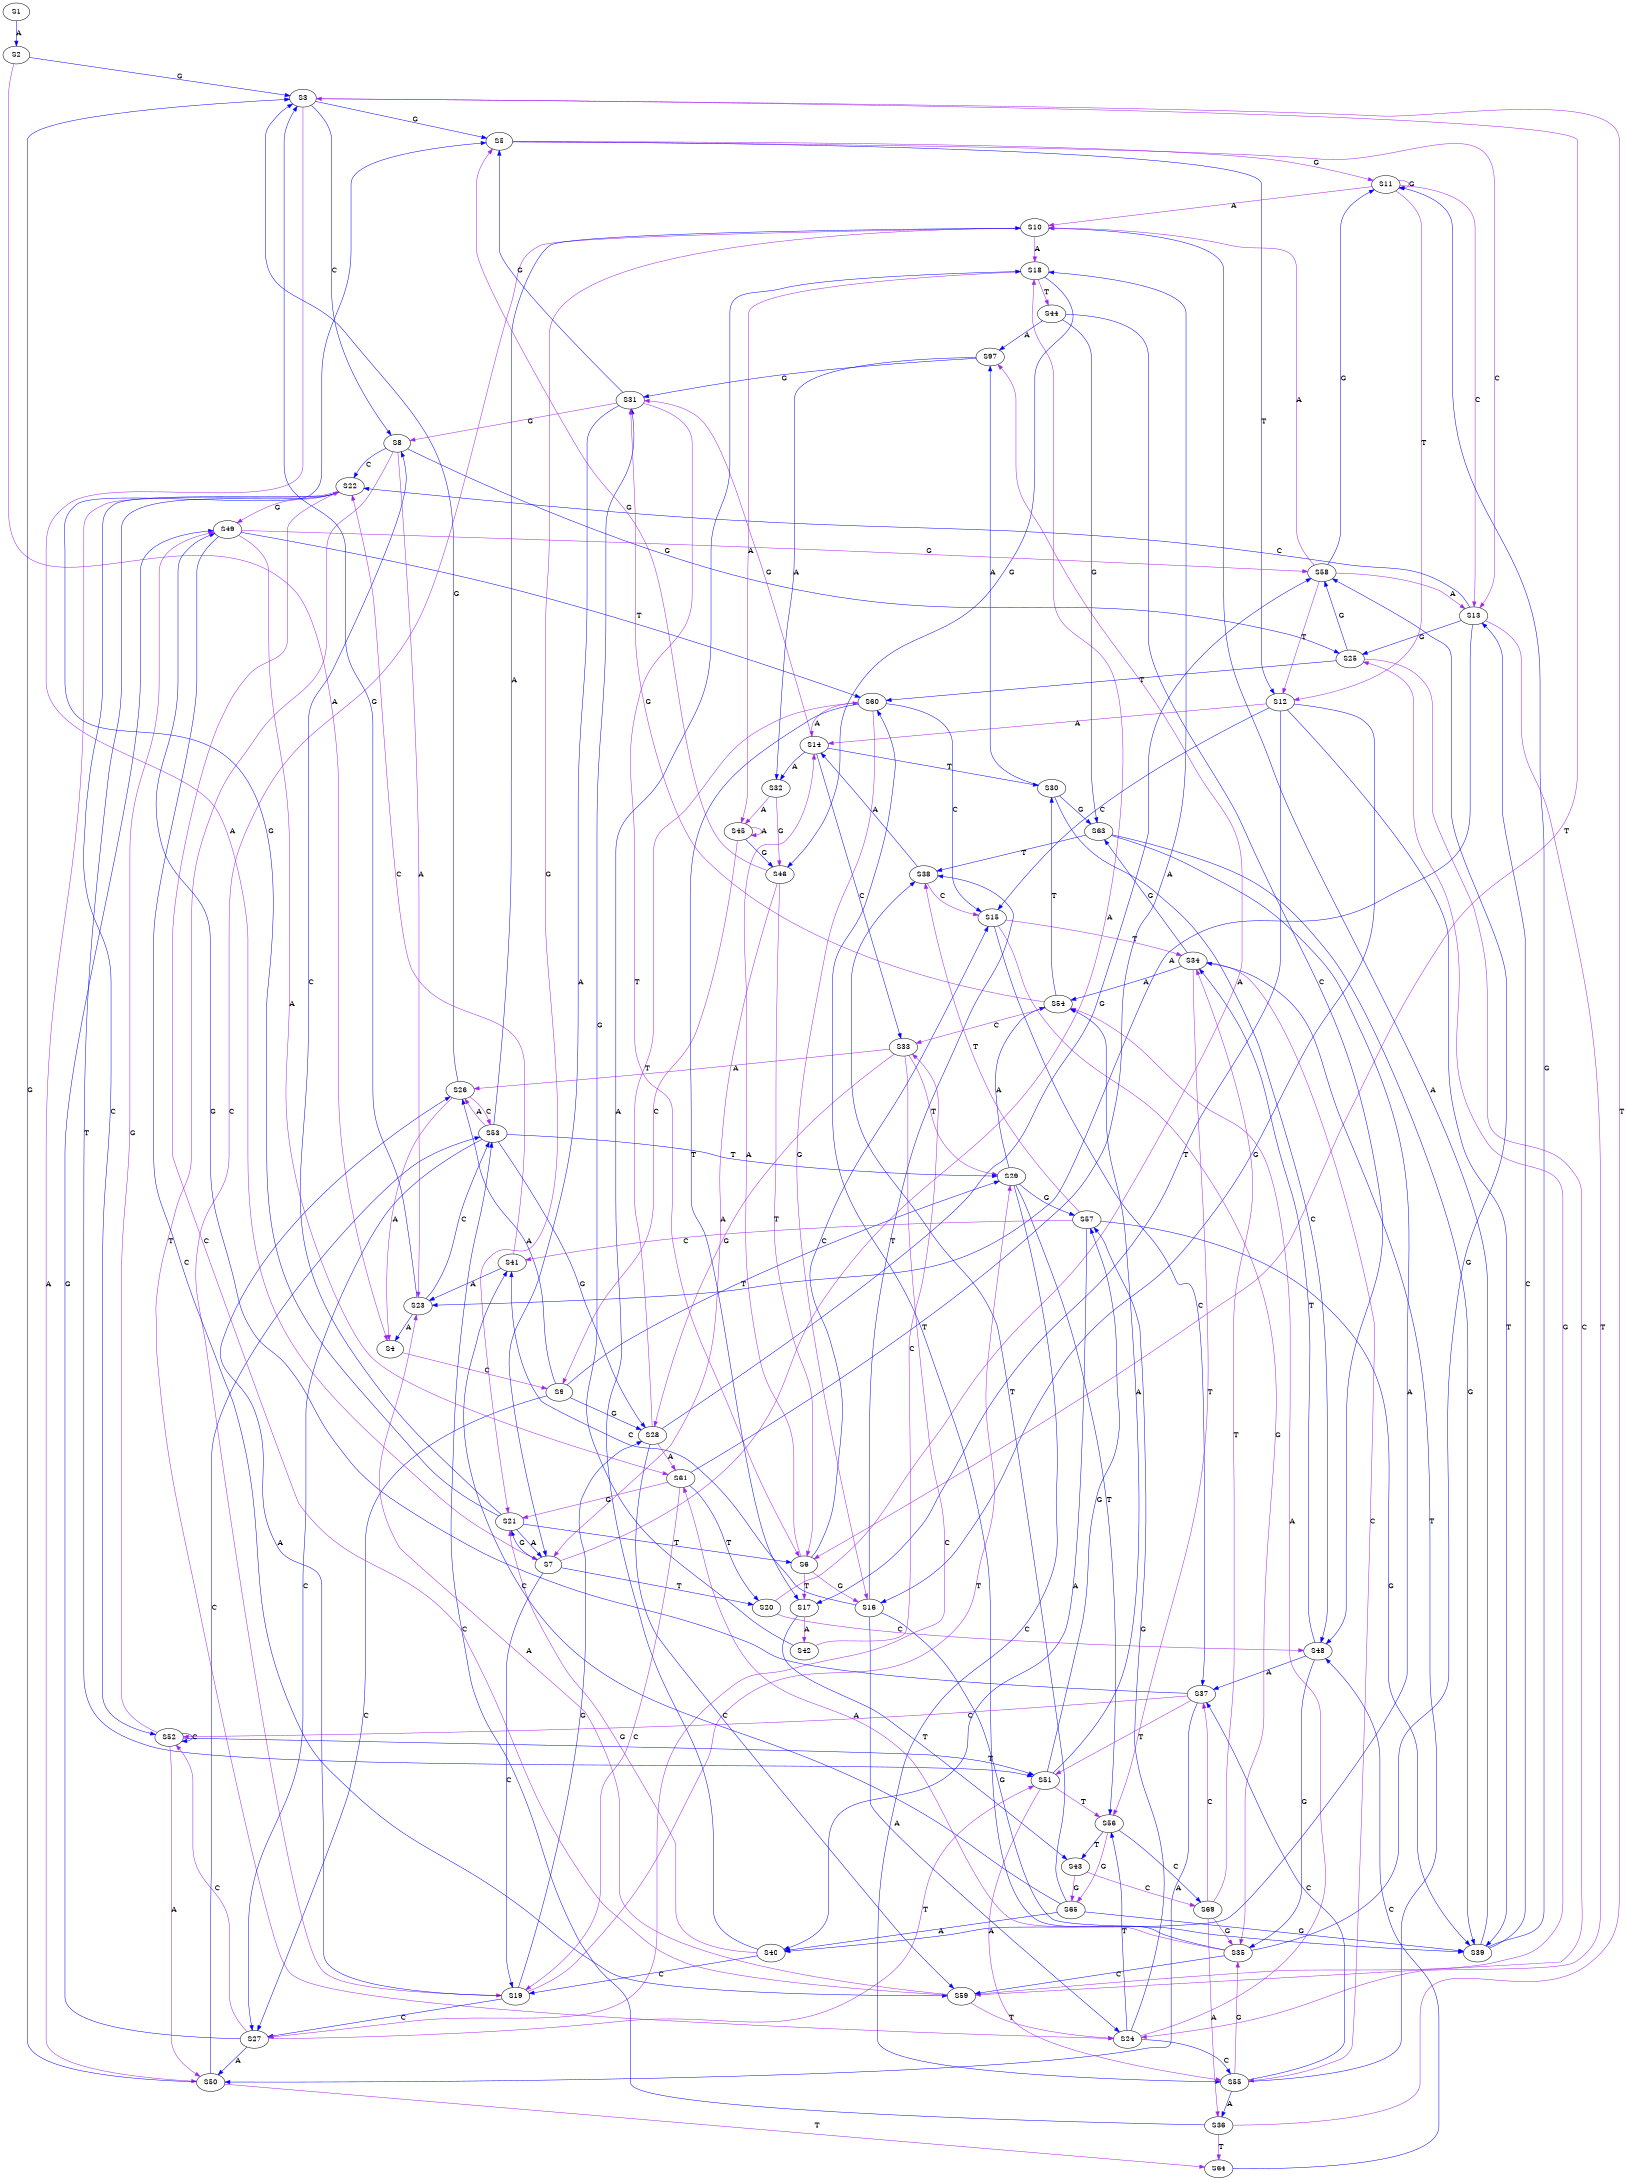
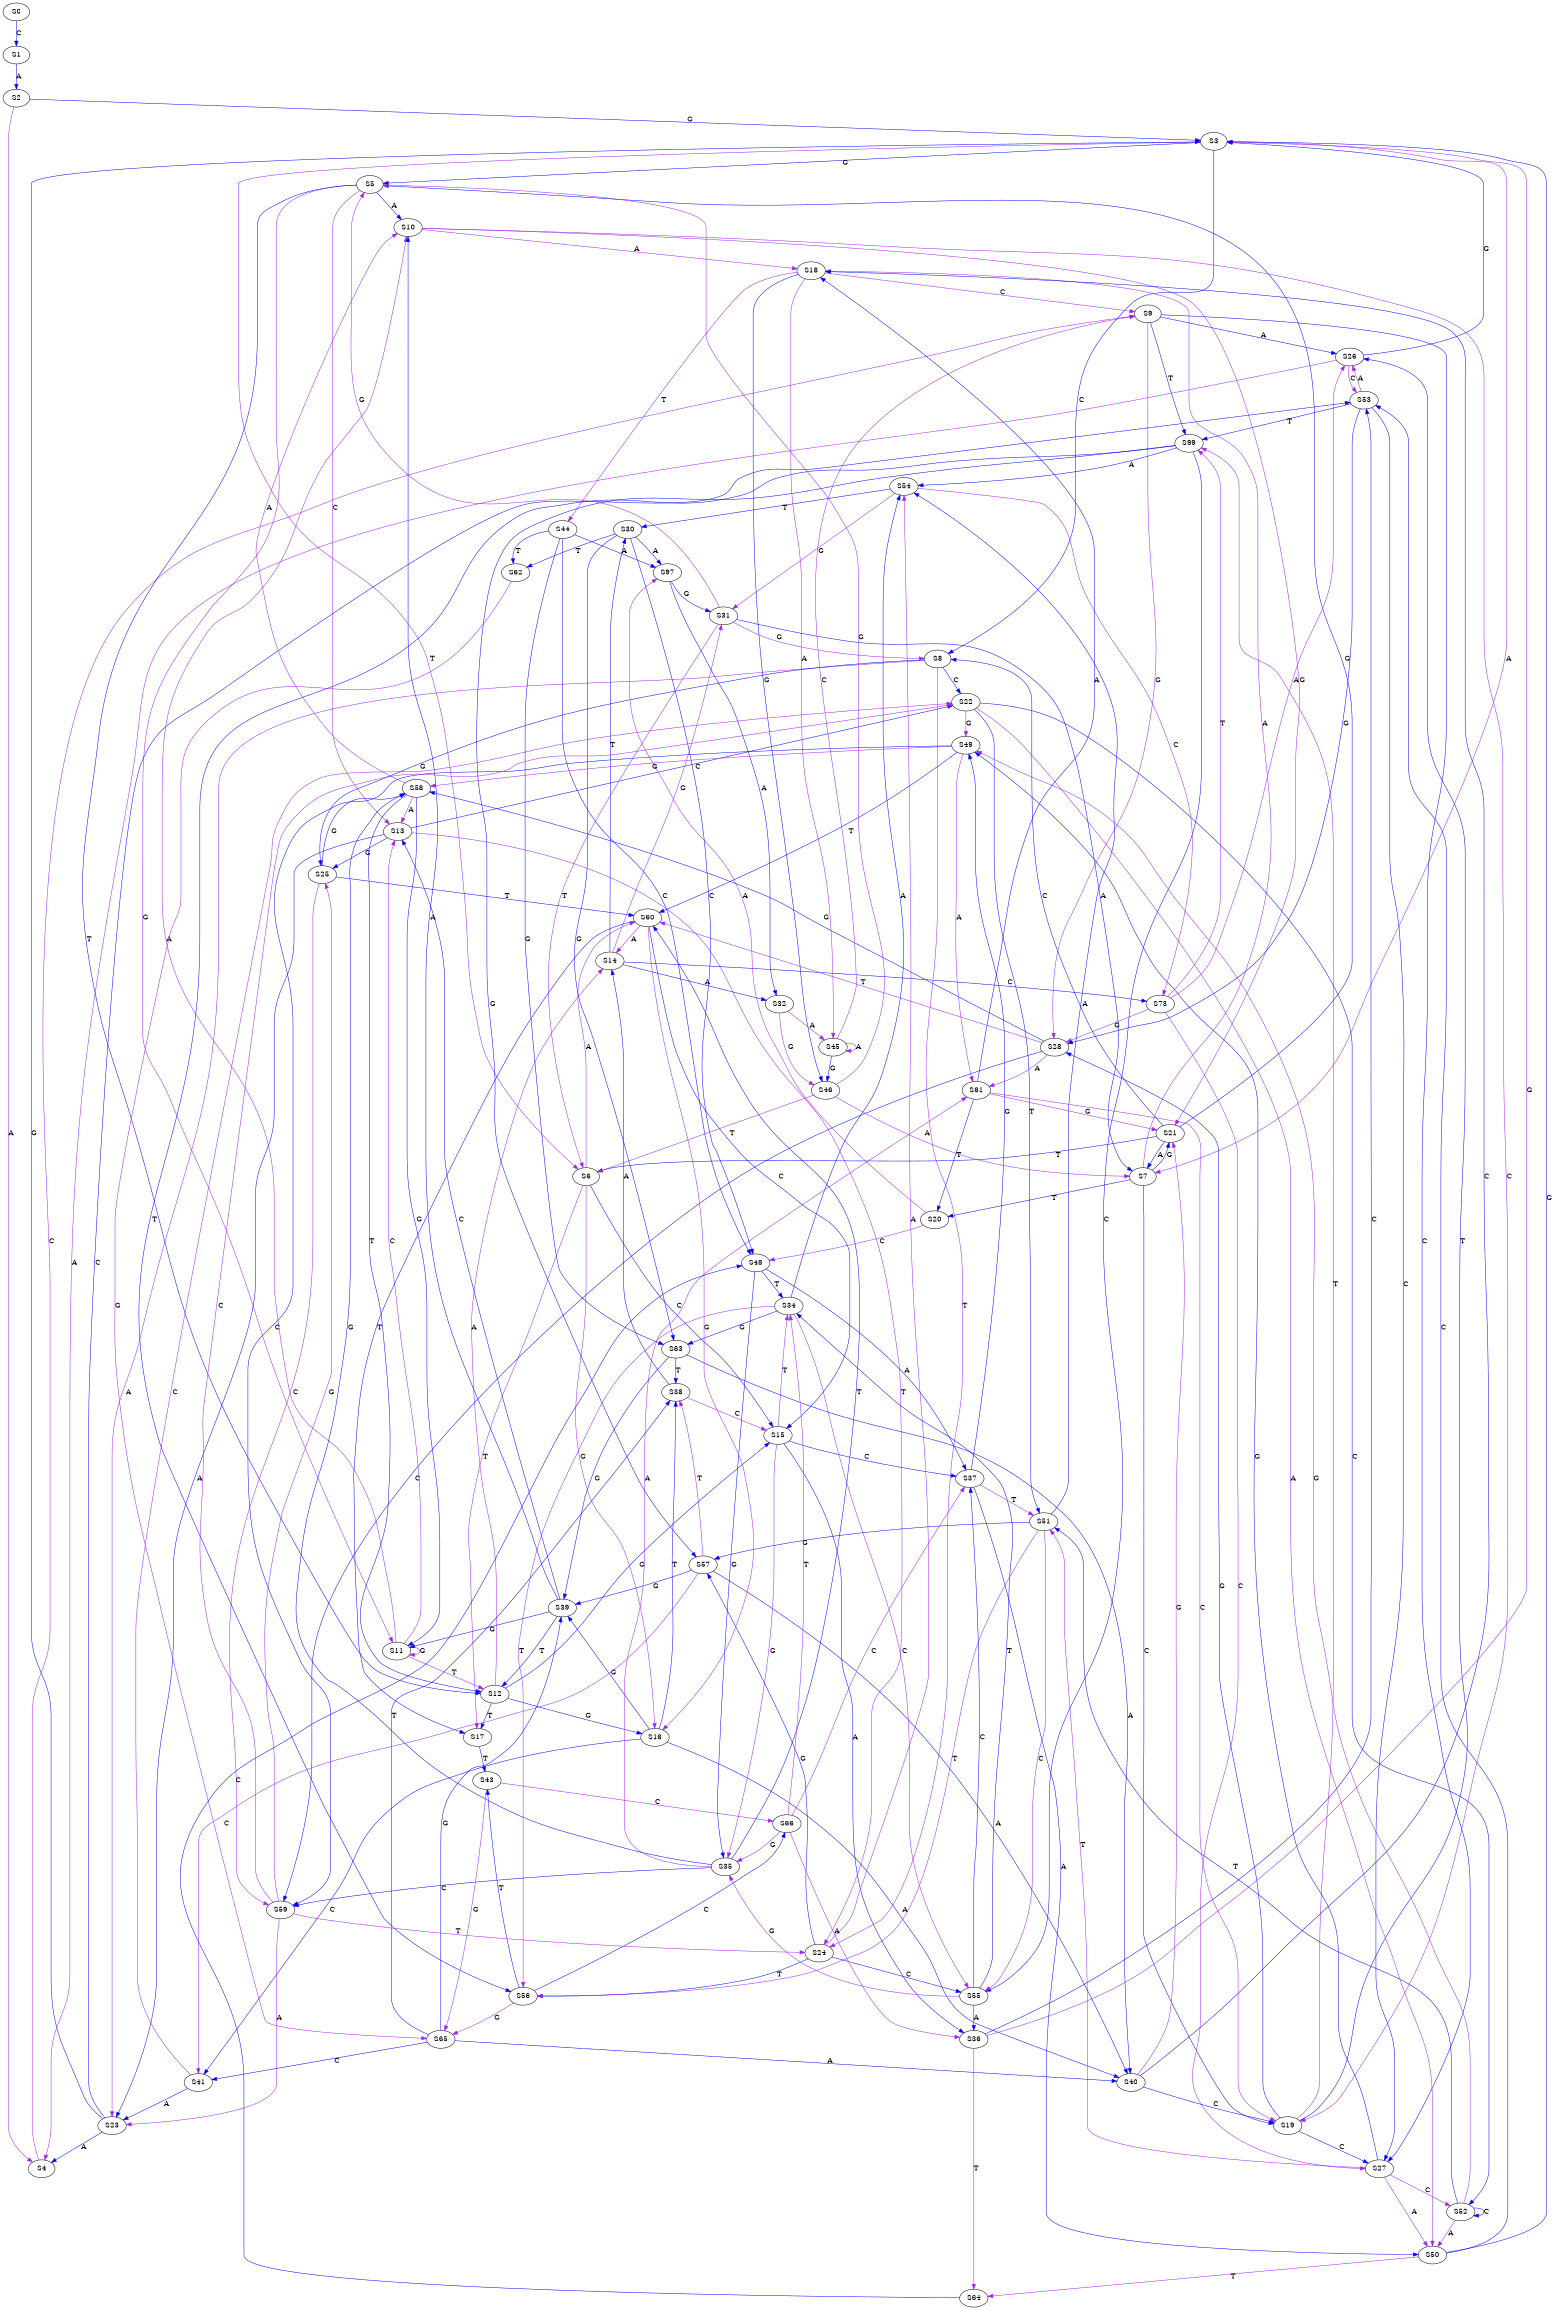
node "S0": added
edge "S18" -> "S9": added, label "C"
edge "S31" -> "S5": color blue -> purple
edge "S53" -> "S10": now "S5" -> "S10"
node "S62": added
edge "S58" -> "S12": color purple -> blue
edge "S12" -> "S15": label "C" -> "G"
node "S33": label "S33" -> "S73"
edge "S40" -> "S18": label "A" -> "C"
edge "S36" -> "S3": label "T" -> "G"
edge "S6" -> "S14": now "S6" -> "S60"
node "S29": label "S29" -> "S99"
edge "S12" -> "S39": reversed
edge "S9" -> "S28": color blue -> purple
edge "S19" -> "S26": label "A" -> "T"
node "S42": removed
edge "S37" -> "S52": removed, label "C"
edge "S15" -> "S36": added, label "A"
edge "S16" -> "S24": now "S16" -> "S40"
node "S69": label "S69" -> "S66"
edge "S51" -> "S55": label "A" -> "C"
edge "S27" -> "S50": color blue -> purple
